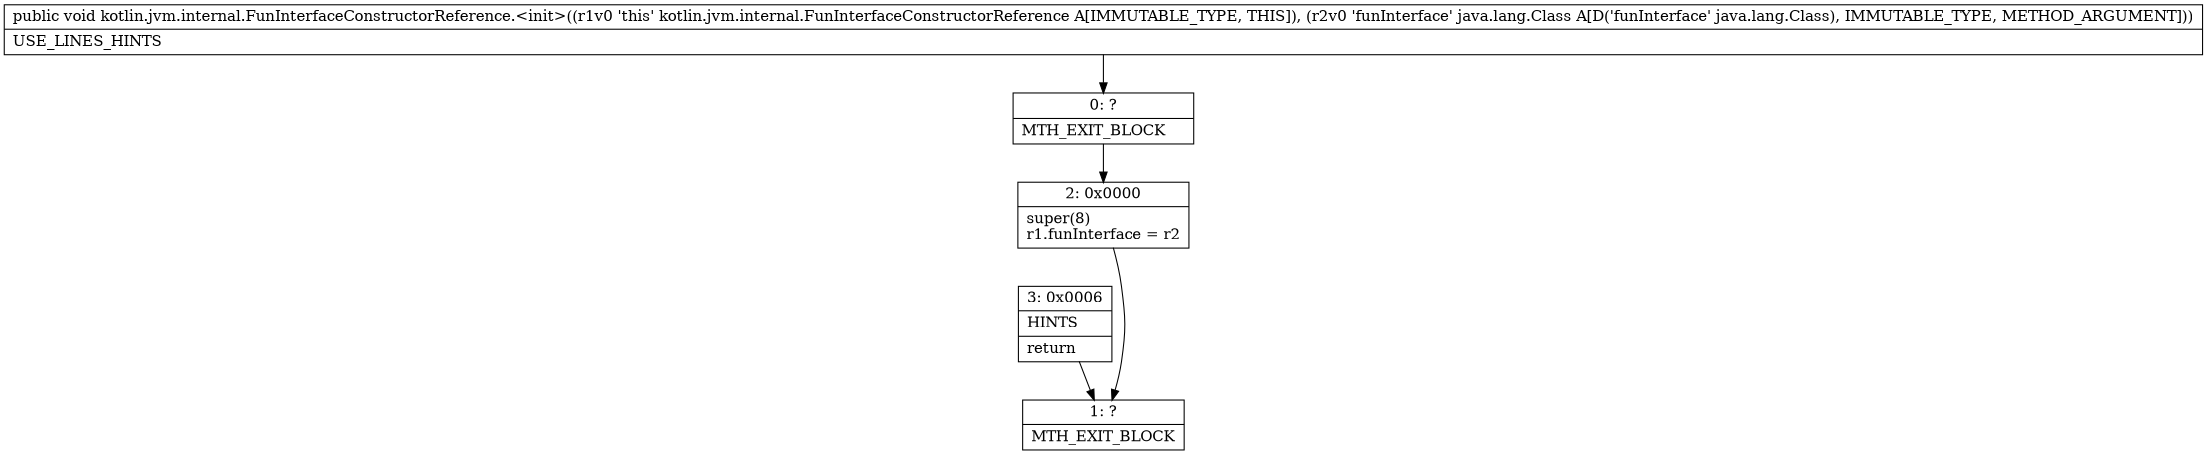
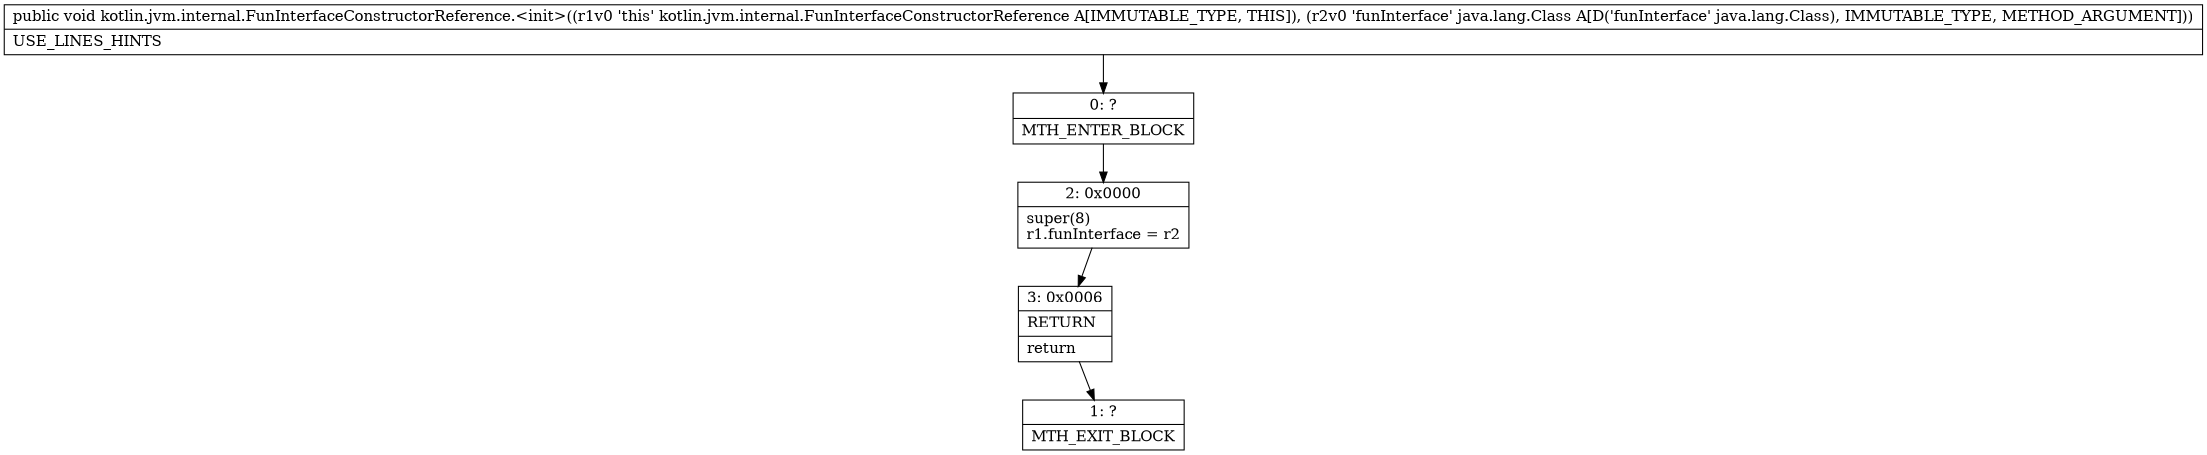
node "0: ?": text "MTH_EXIT_BLOCK" -> "MTH_ENTER_BLOCK"
edge "2: 0x0000" -> "1: ?": now "2: 0x0000" -> "3: 0x0006"
node "3: 0x0006": text "HINTS" -> "RETURN"
